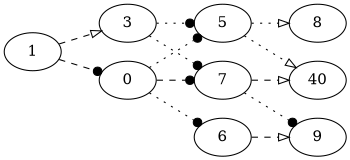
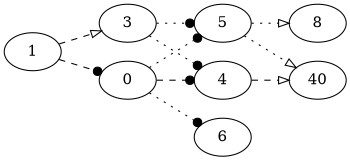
node "7": label "7" -> "4"
node "9": removed
